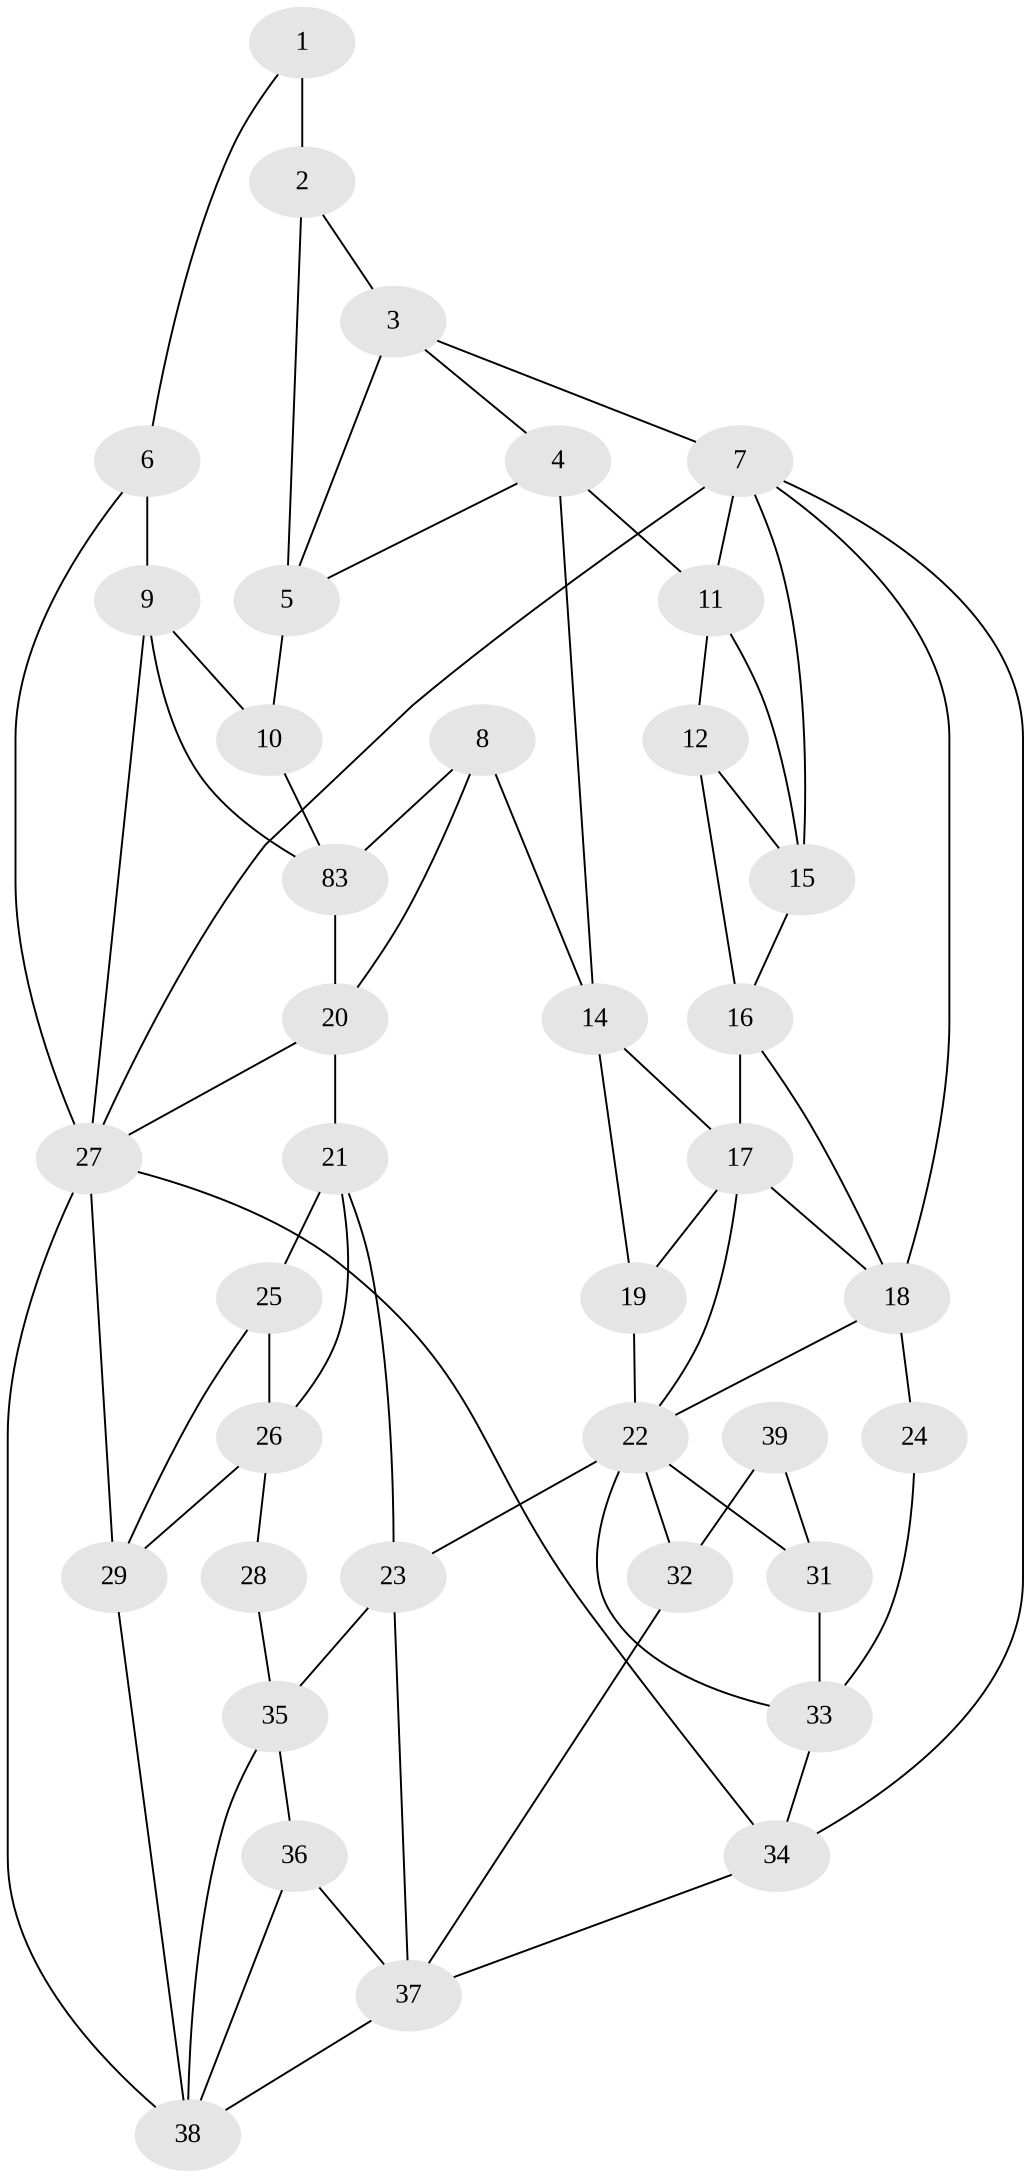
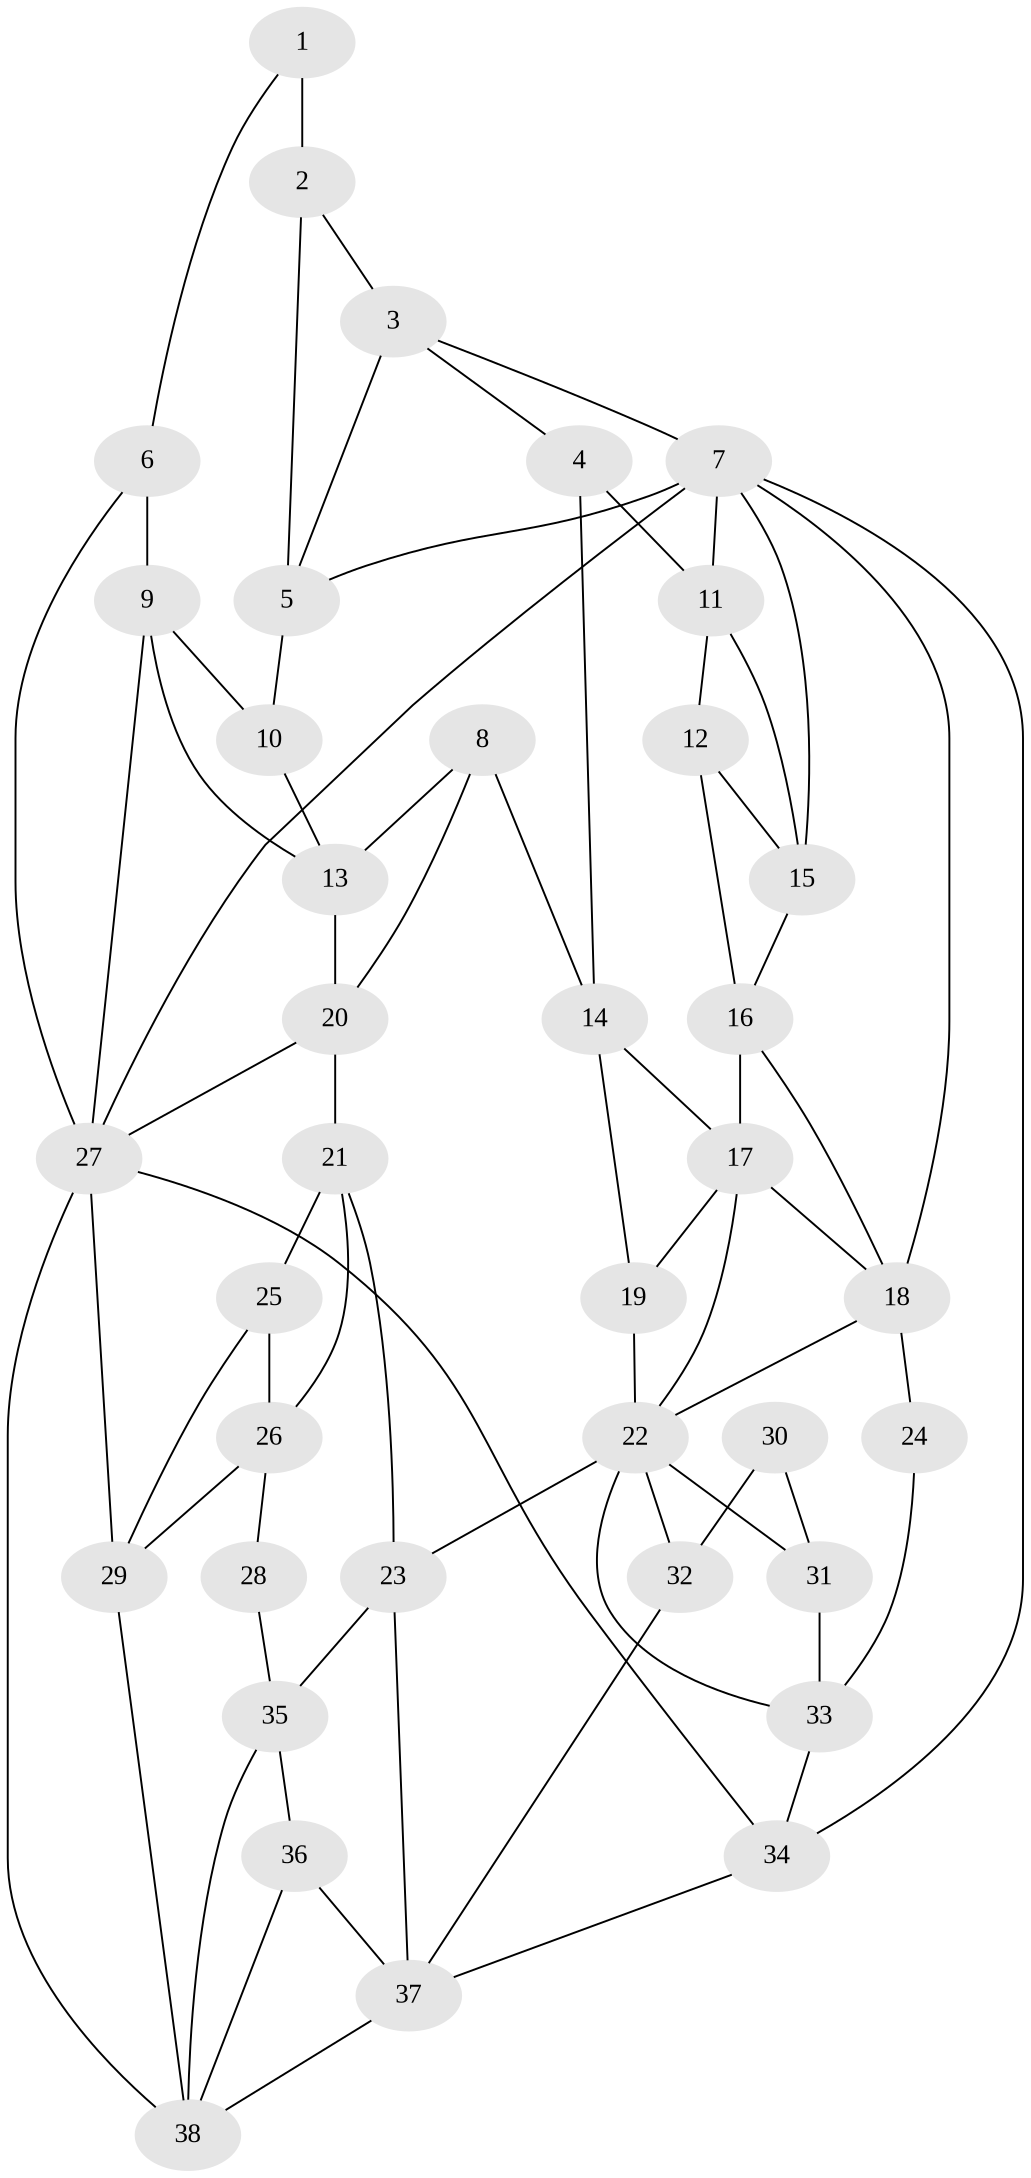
edge "4" -- "5": now "7" -- "5"
node "83": label "83" -> "13"
node "39": label "39" -> "30"
